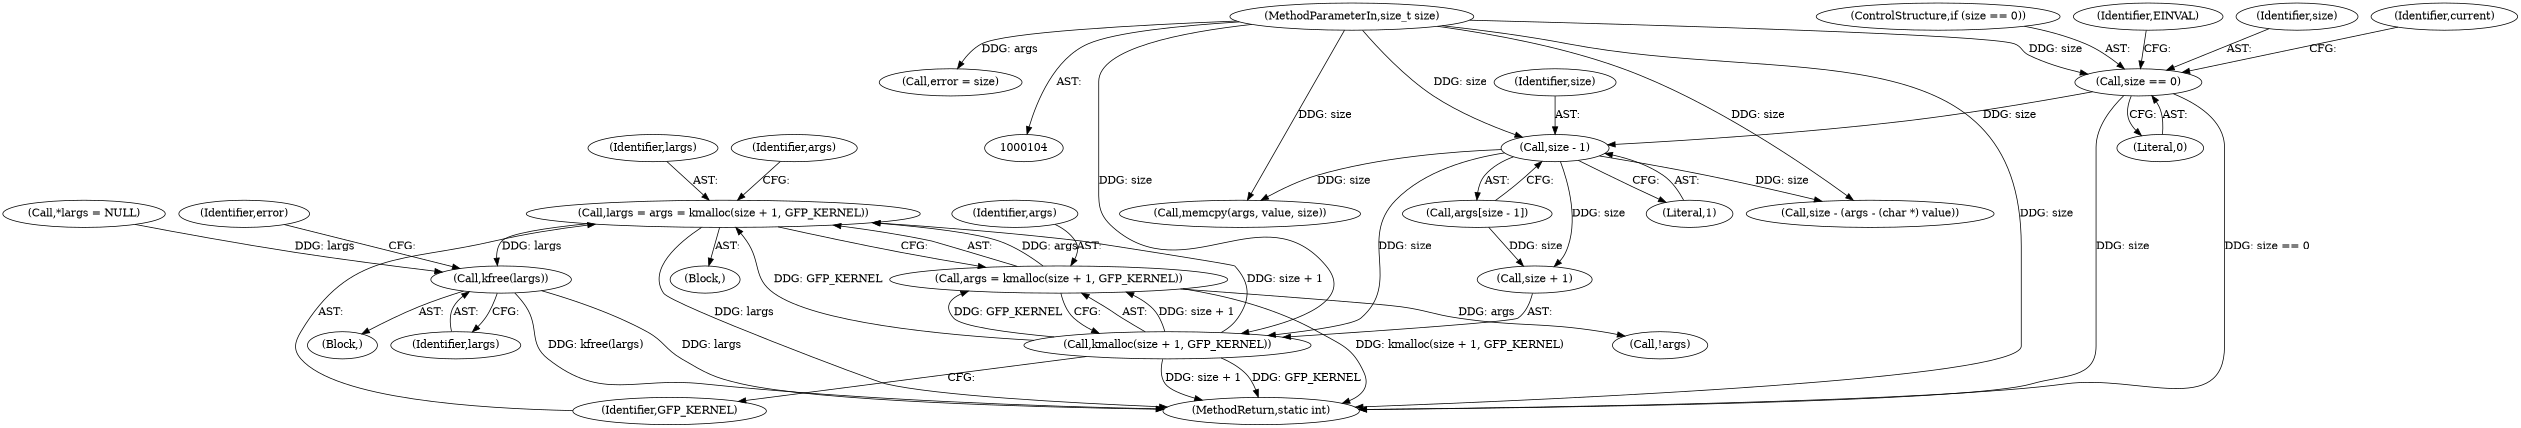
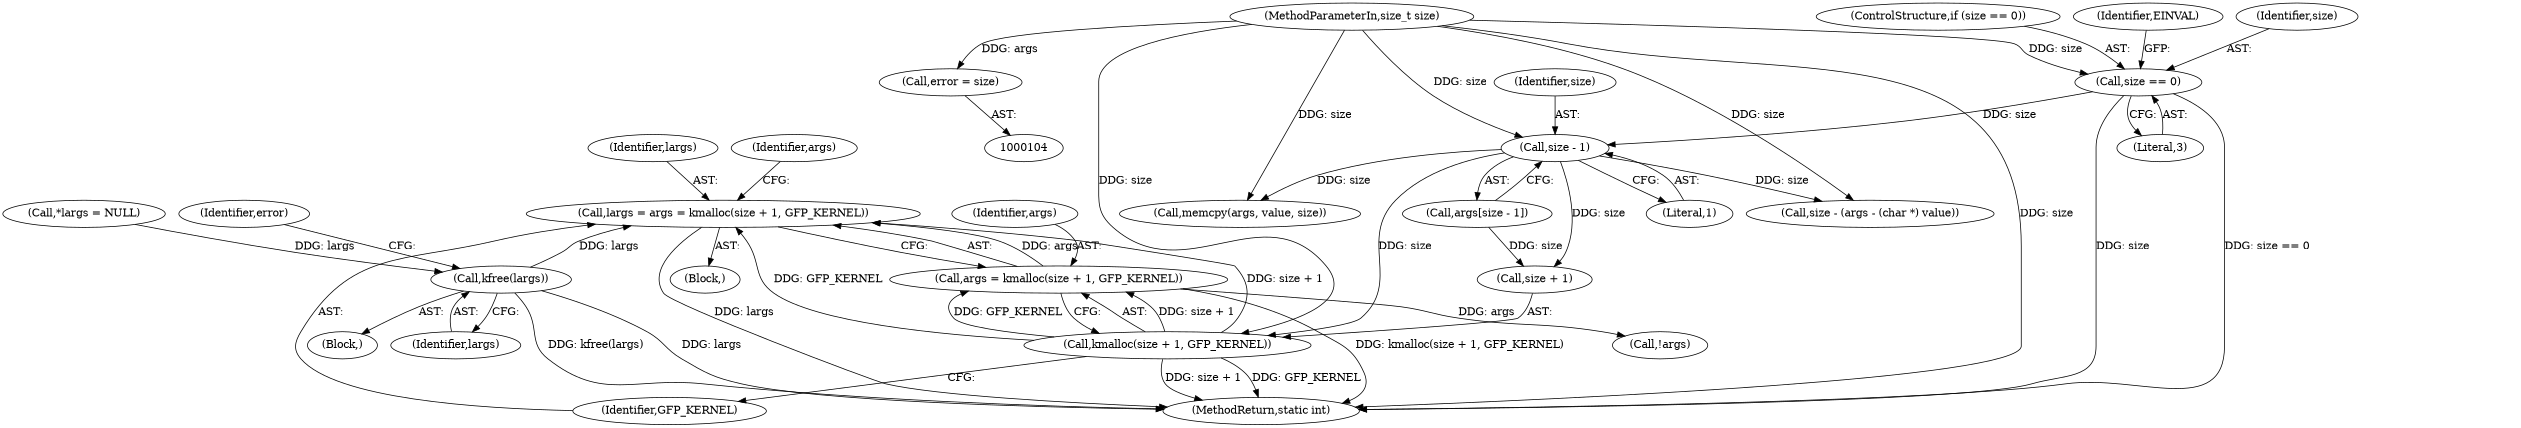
node "(Identifier,current)": removed
edge "(MethodParameterIn,size_t size)" -> "1000104": now "(Call,error = size)" -> "1000104"
edge "(Identifier,EINVAL)" -> "(Call,size == 0)": label "CFG: " -> "GFP: "
node "(Literal,0)": label "(Literal,0)" -> "(Literal,3)"
edge "(Call,largs = args = kmalloc(size + 1, GFP_KERNEL))" -> "(Call,kfree(largs))": reversed
